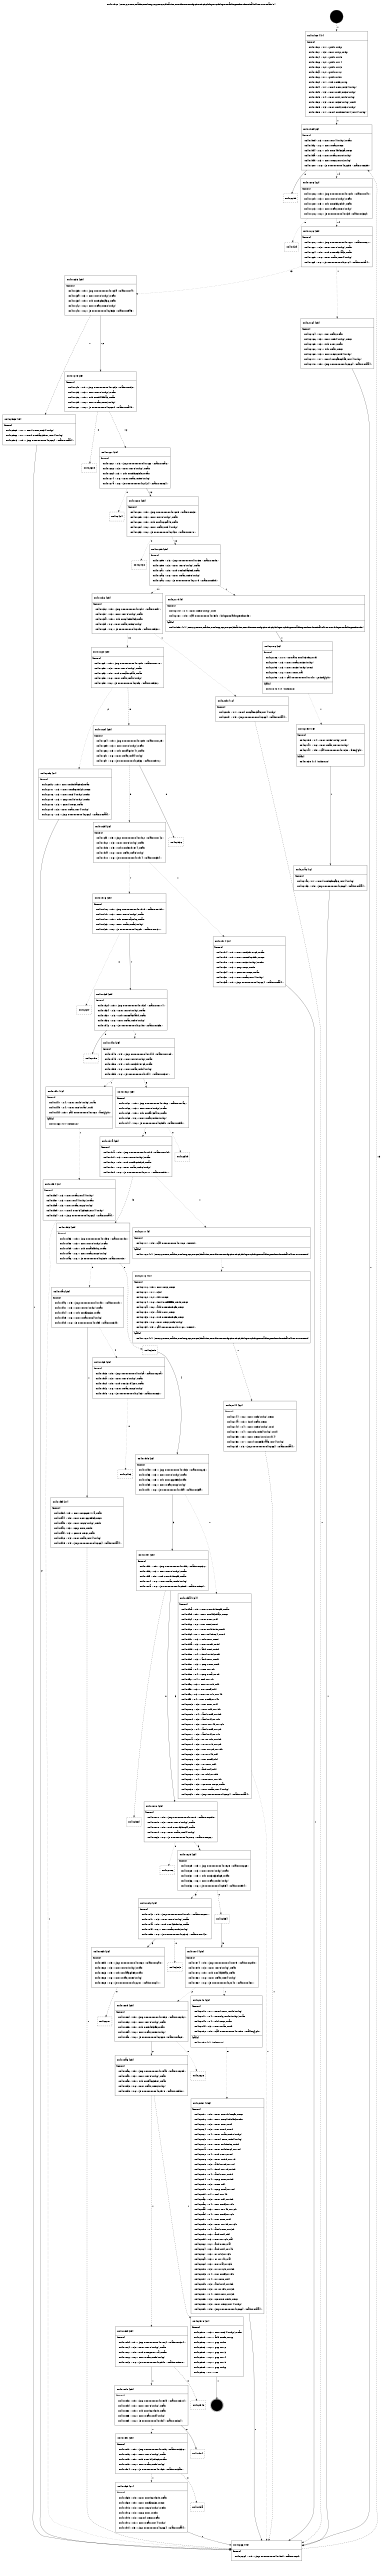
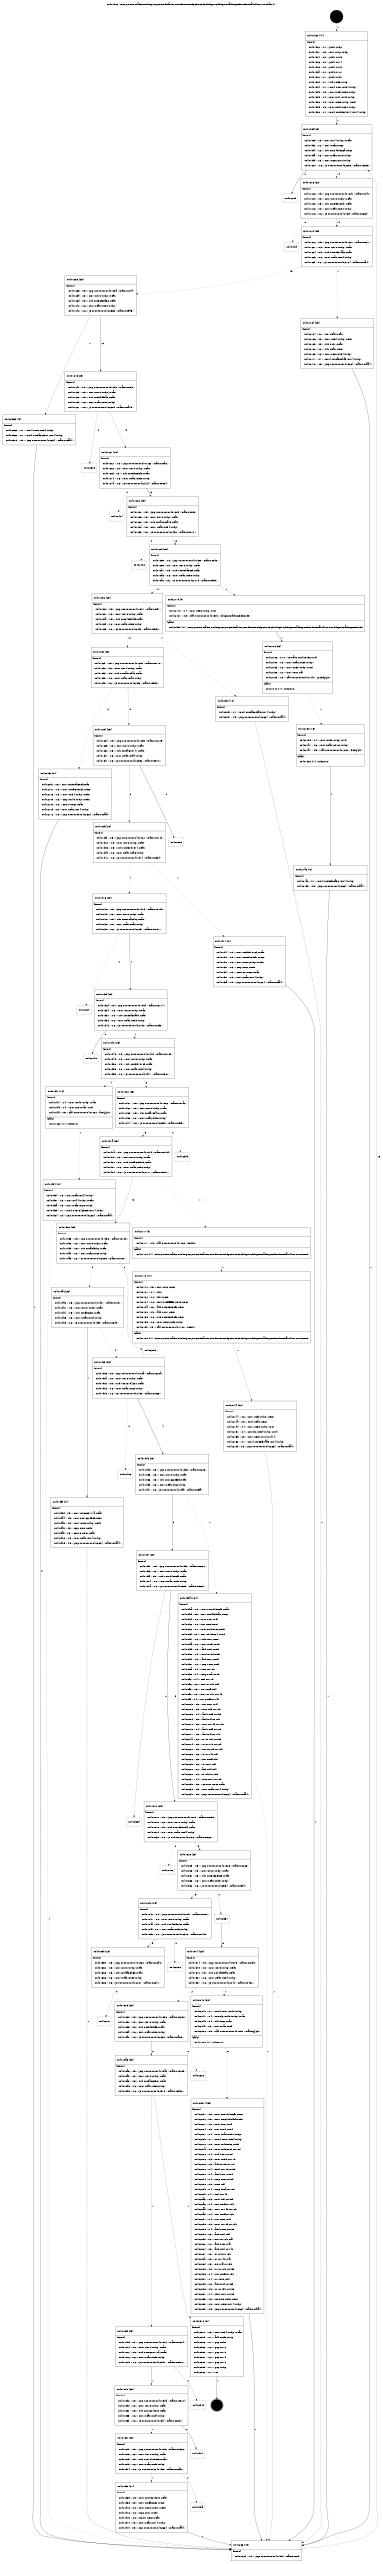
edge "0x402389" -> "0x401dde [25]": now "0x401dc5 [25]" -> "0x401dde [25]"
